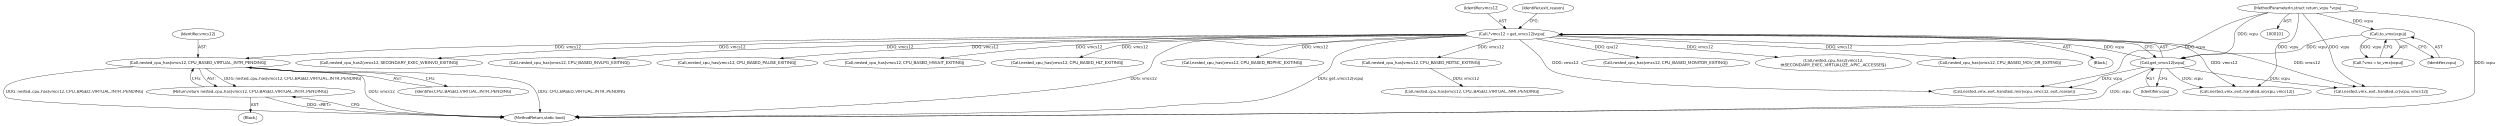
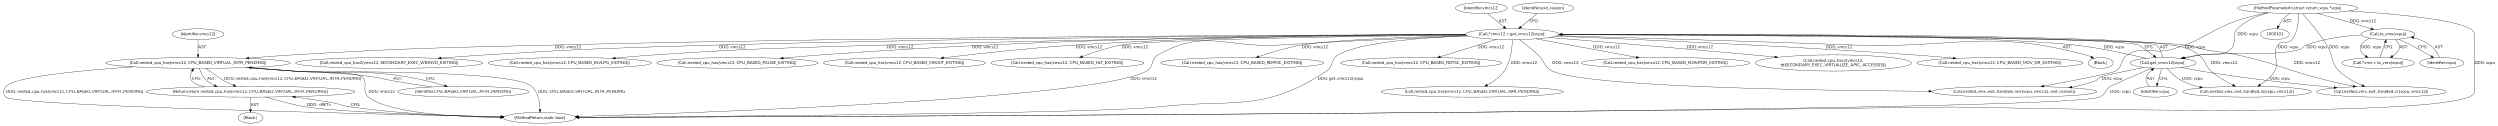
edge "(MethodParameterIn,struct return_vcpu *vcpu)" -> "(Call,to_vmx(vcpu))": label "DDG: vcpu" -> "DDG: vmcs12"
edge "(Call,*vmcs12 = get_vmcs12(vcpu))" -> "(Call,nested_cpu_has(vmcs12, CPU_BASED_MONITOR_EXITING))": label "DDG: cpu12" -> "DDG: vmcs12"
edge "(Call,nested_cpu_has(vmcs12, CPU_BASED_RDTSC_EXITING))" -> "(Call,nested_cpu_has(vmcs12, CPU_BASED_VIRTUAL_NMI_PENDING))": now "(Call,*vmcs12 = get_vmcs12(vcpu))" -> "(Call,nested_cpu_has(vmcs12, CPU_BASED_VIRTUAL_NMI_PENDING))"
